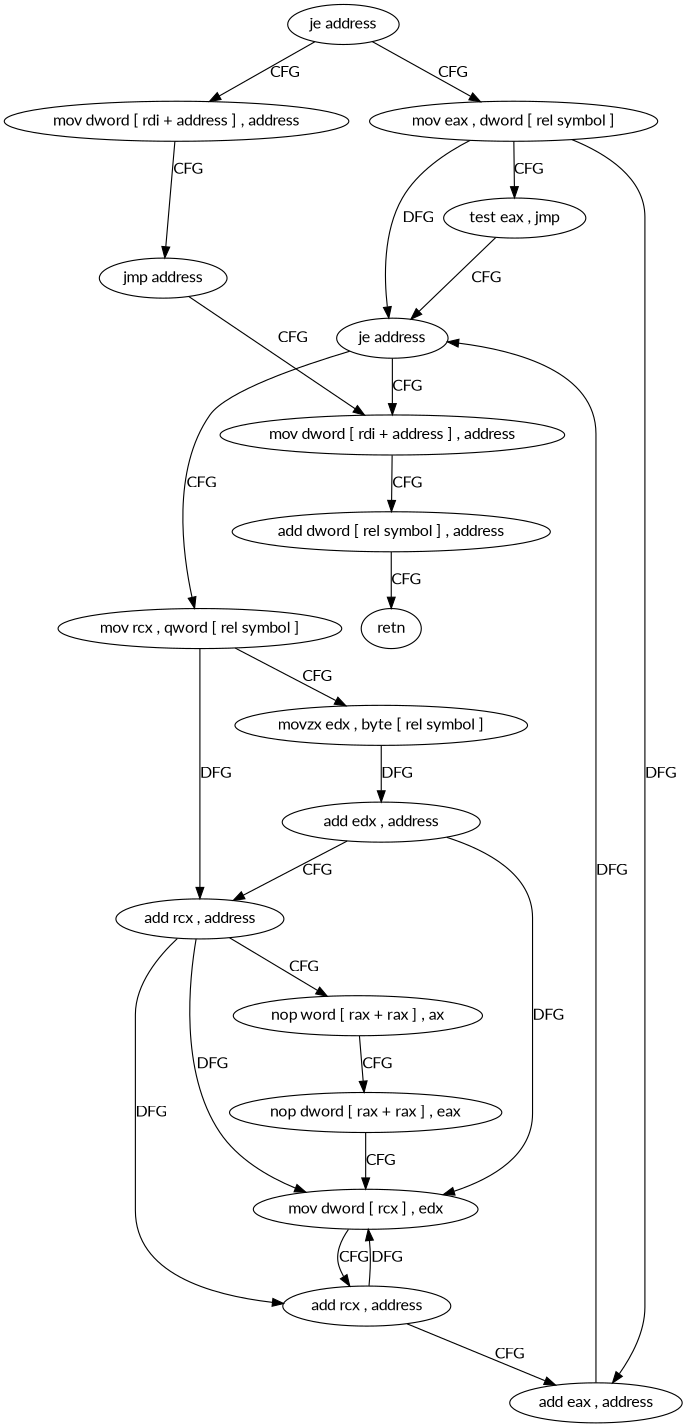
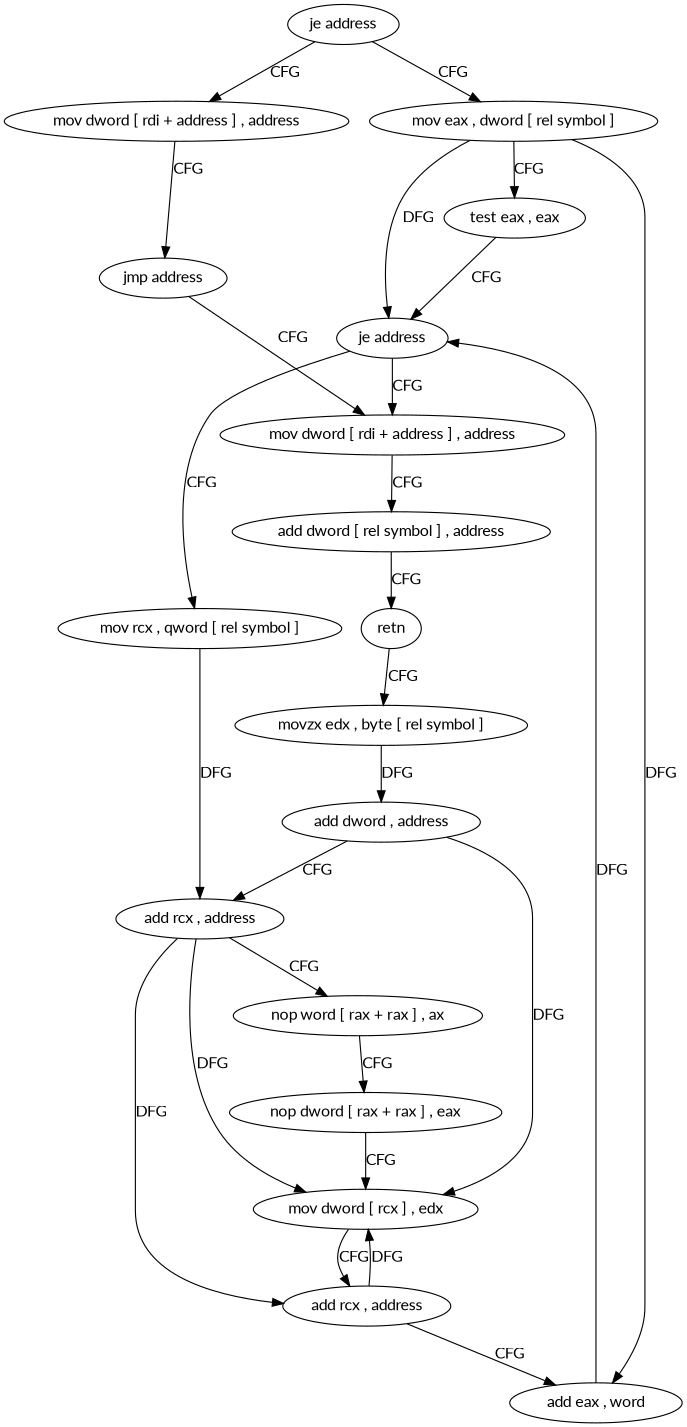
node "test eax , jmp": label "test eax , jmp" -> "test eax , eax"
edge "mov rcx , qword [ rel symbol ]" -> "movzx edx , byte [ rel symbol ]": now "retn" -> "movzx edx , byte [ rel symbol ]"
node "add edx , address": label "add edx , address" -> "add dword , address"
node "add eax , address": label "add eax , address" -> "add eax , word"
